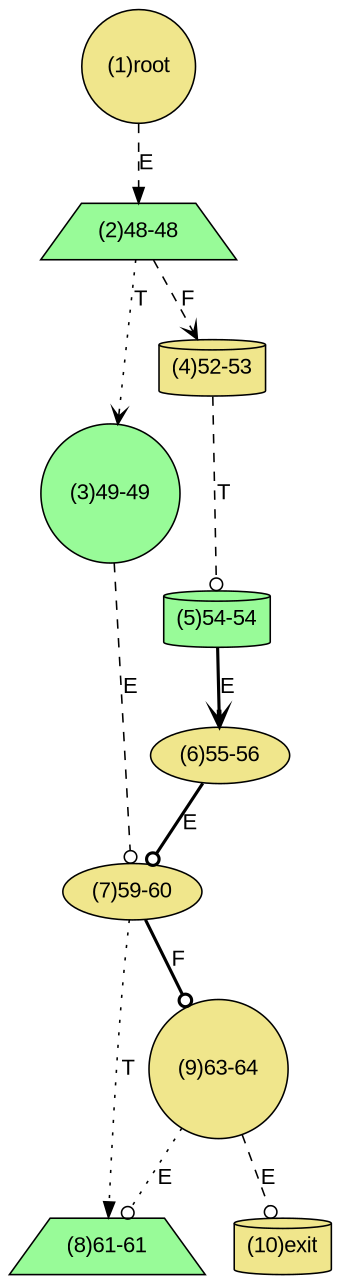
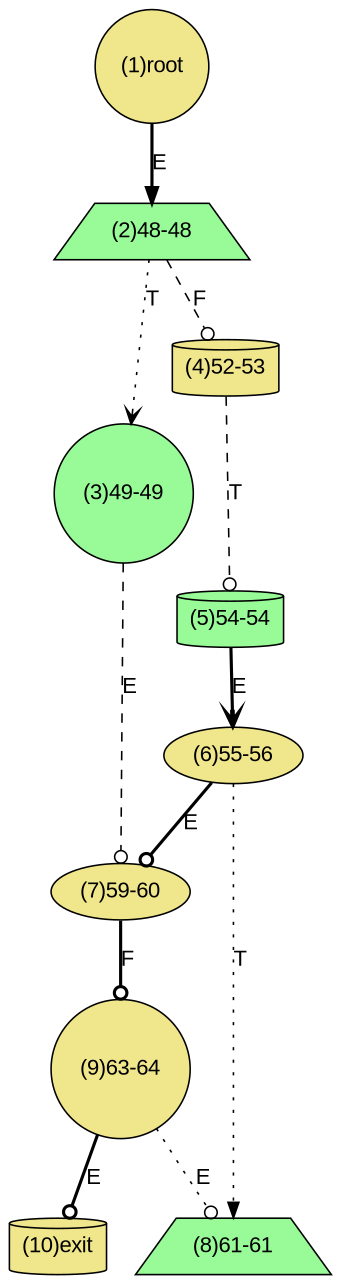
edge "(1)root" -> "(2)48-48": style dashed -> bold
edge "(2)48-48" -> "(4)52-53": arrowhead vee -> odot
edge "(7)59-60" -> "(8)61-61": now "(6)55-56" -> "(8)61-61"
edge "(9)63-64" -> "(10)exit": style dashed -> bold
